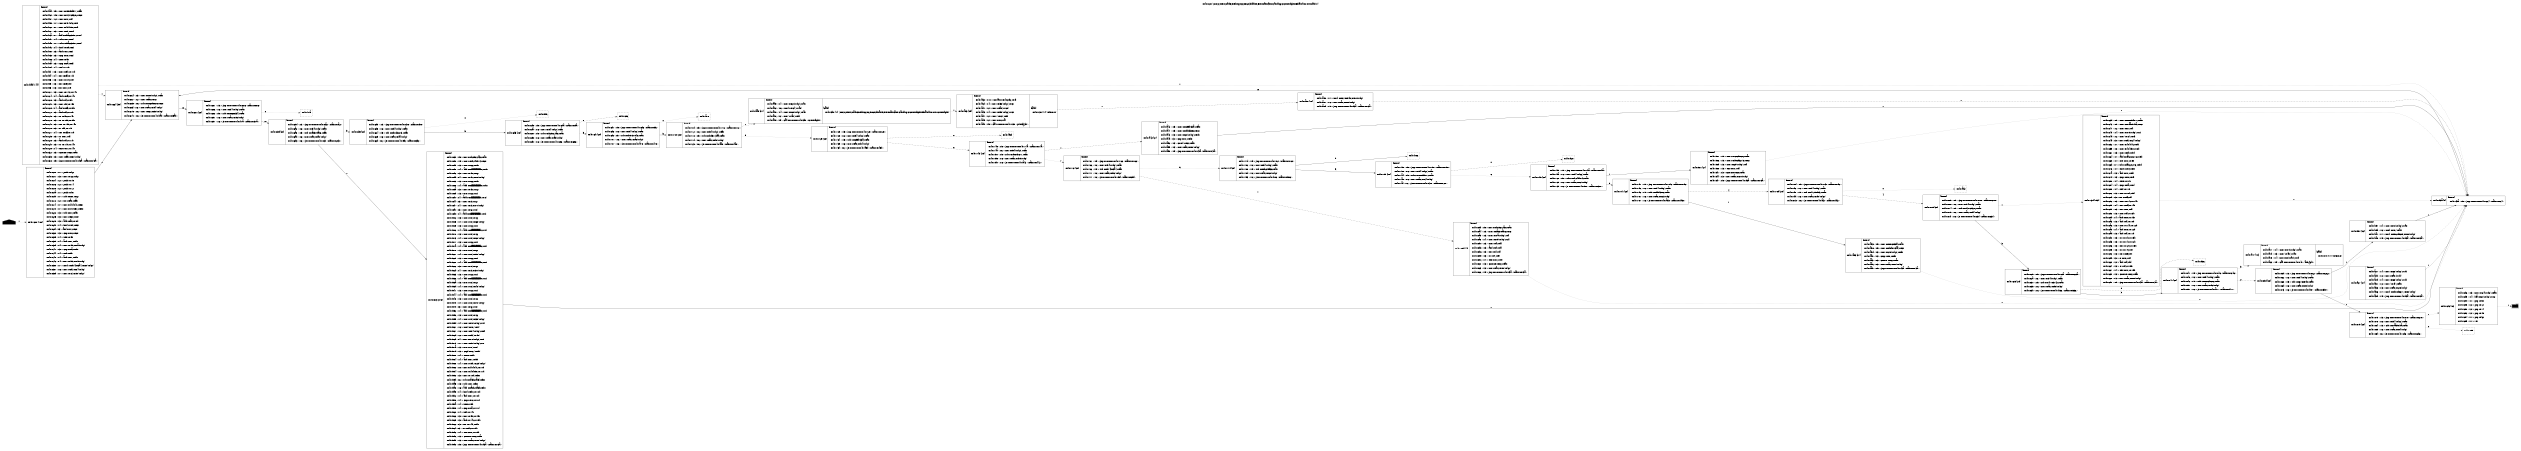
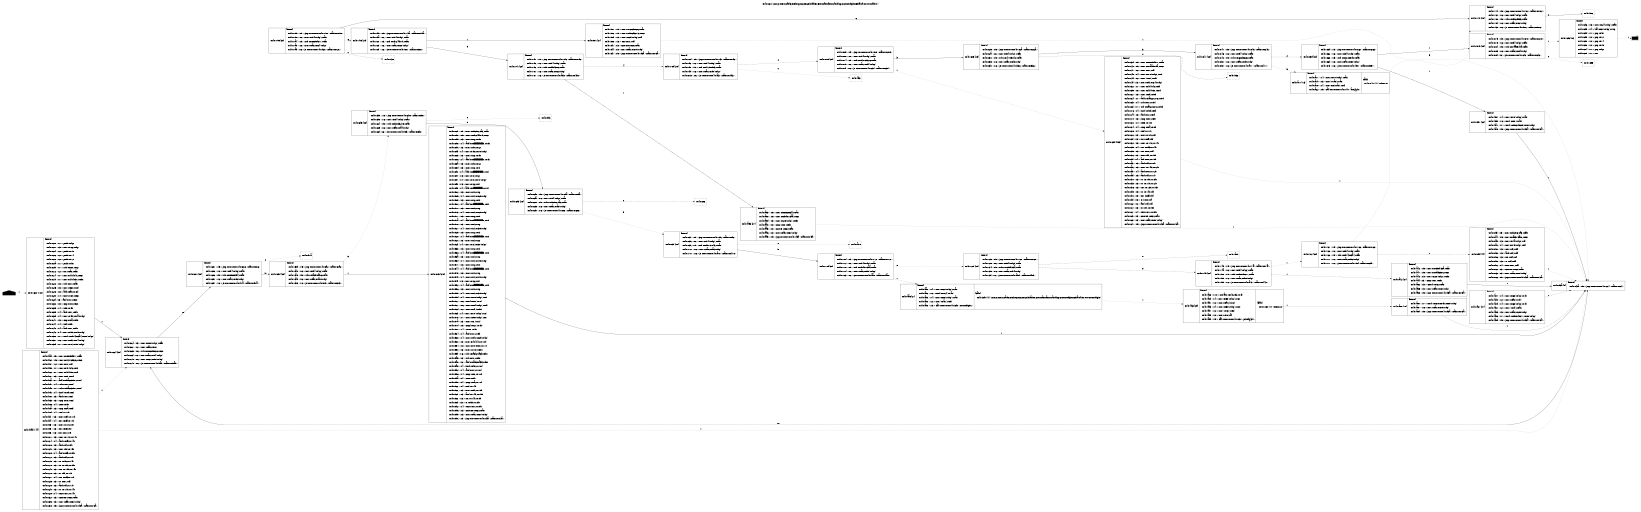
edge "0x40177d [28]" -> "0x401799 [28]": reversed
